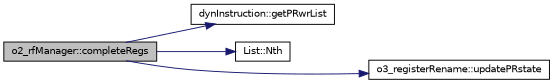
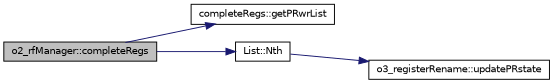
node "dynInstruction::getPRwrList": label "dynInstruction::getPRwrList" -> "completeRegs::getPRwrList"
edge "o2_rfManager::completeRegs" -> "o3_registerRename::updatePRstate": now "List::Nth" -> "o3_registerRename::updatePRstate"
